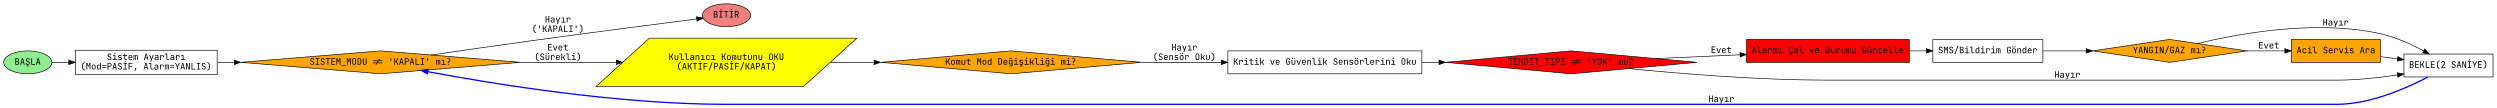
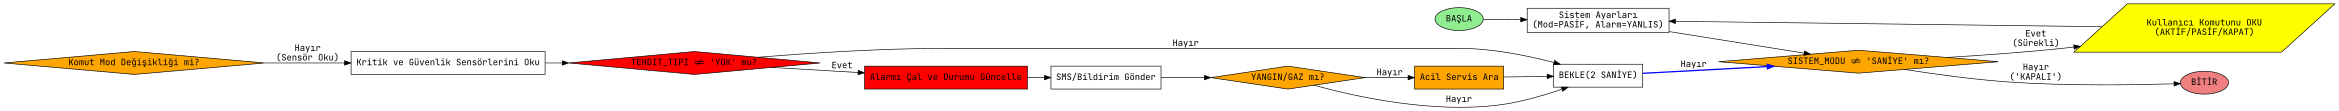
edge "YANGIN/GAZ mı?" -> "Acil Servis Ara": label "Evet" -> "Hayır"
node "SISTEM_MODU != 'KAPALI' mı?": label "SISTEM_MODU != 'KAPALI' mı?" -> "SISTEM_MODU != 'SANİYE' mı?"
edge "Kullanıcı Komutunu OKU (AKTİF/PASİF/KAPAT)" -> "Komut Mod Değişikliği mi?": now "Kullanıcı Komutunu OKU (AKTİF/PASİF/KAPAT)" -> "Sistem Ayarları (Mod=PASİF, Alarm=YANLIS)"
